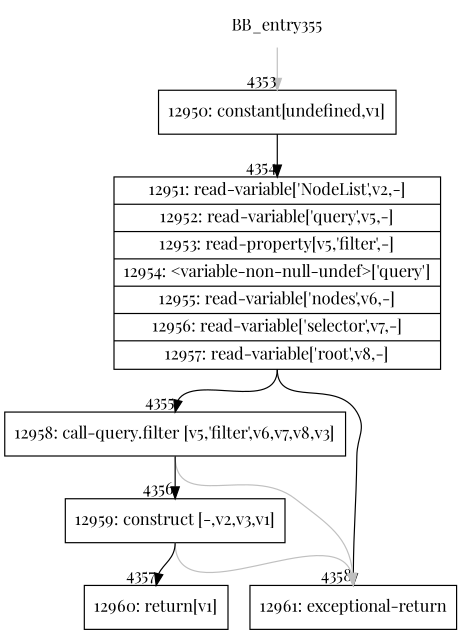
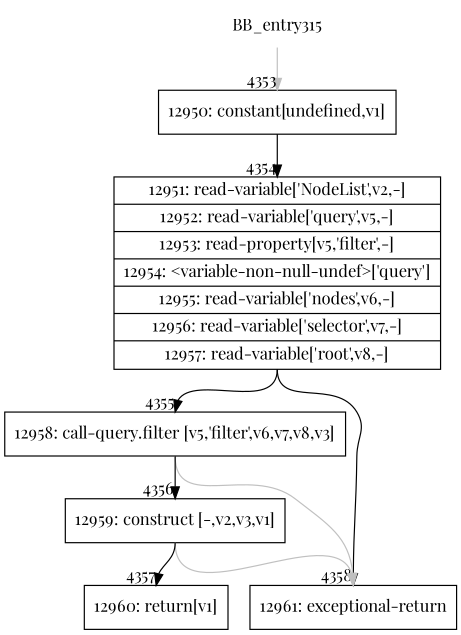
node "BB_entry355": label "BB_entry355" -> "BB_entry315"
